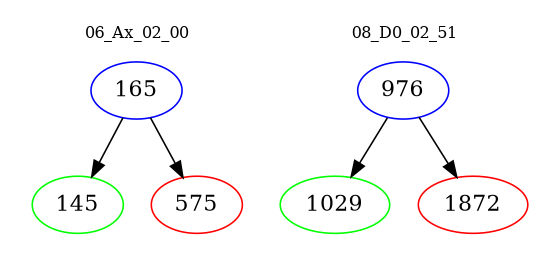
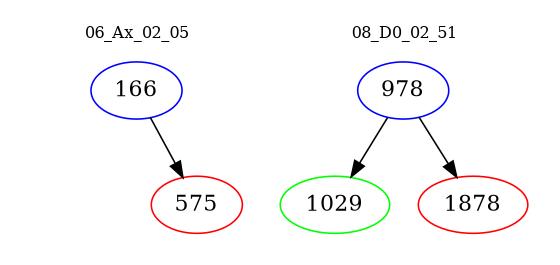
cluster "06_Ax_02_00": label "06_Ax_02_00" -> "06_Ax_02_05"
node "165": label "165" -> "166"
node "976": label "976" -> "978"
node "145": removed
node "1872": label "1872" -> "1878"
